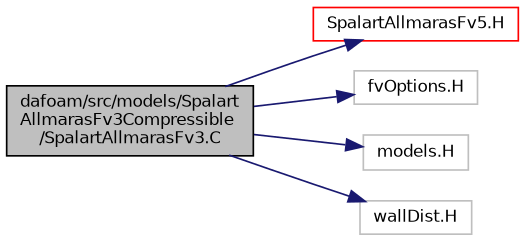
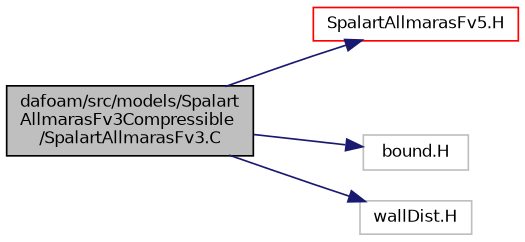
node "fvOptions.H": removed
node "models.H": label "models.H" -> "bound.H"
